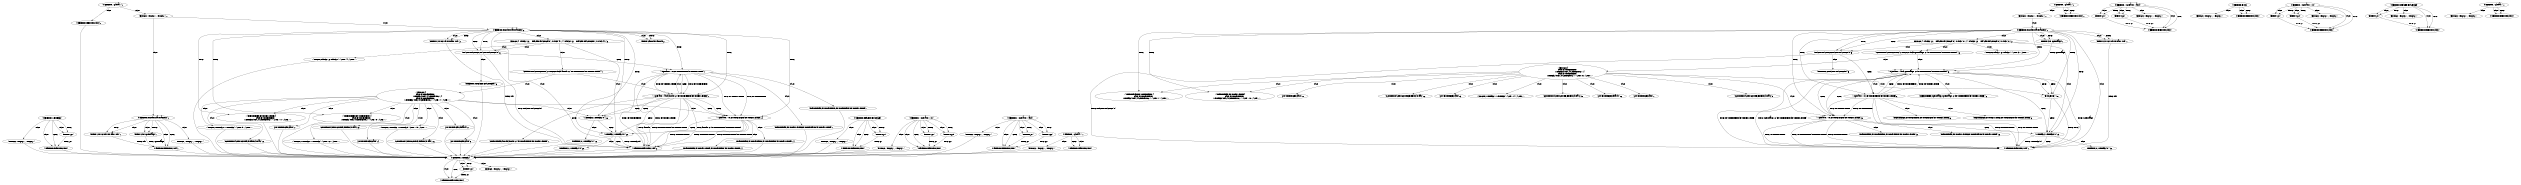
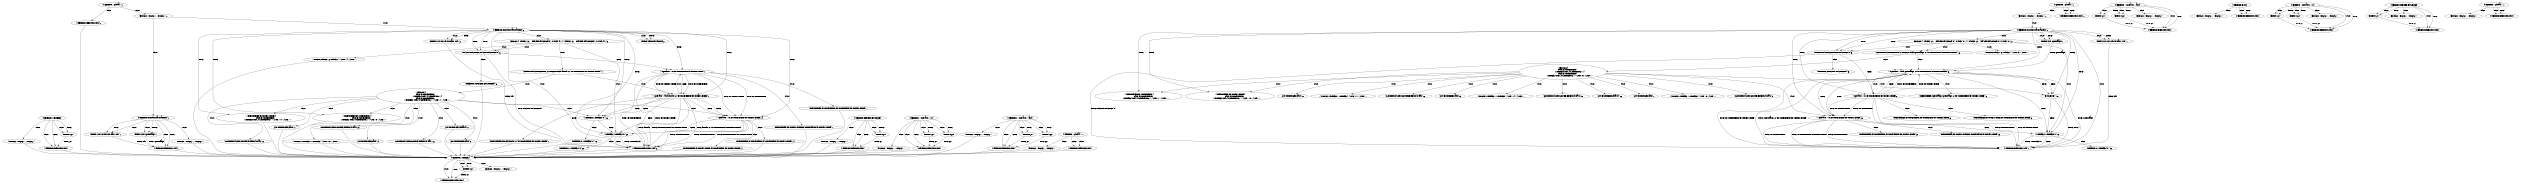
node "<(LOCAL,WRITE32 : WRITE32)<SUB>11</SUB>>": added
node "<(LOCAL,WRITE32 : WRITE32)<SUB>8</SUB>>": added
node "<(LOCAL,WRITE32 : WRITE32)<SUB>9</SUB>>": removed
node "<(LOCAL,WRITE32 : WRITE32)<SUB>15</SUB>>": removed
